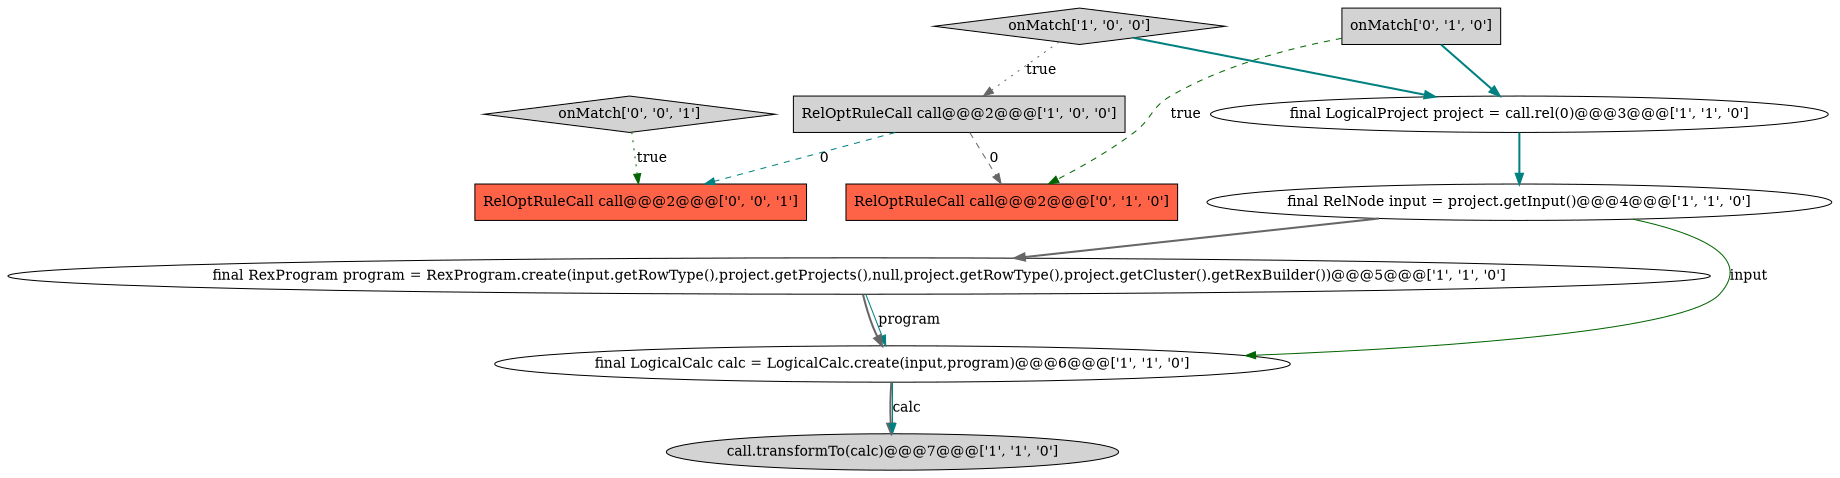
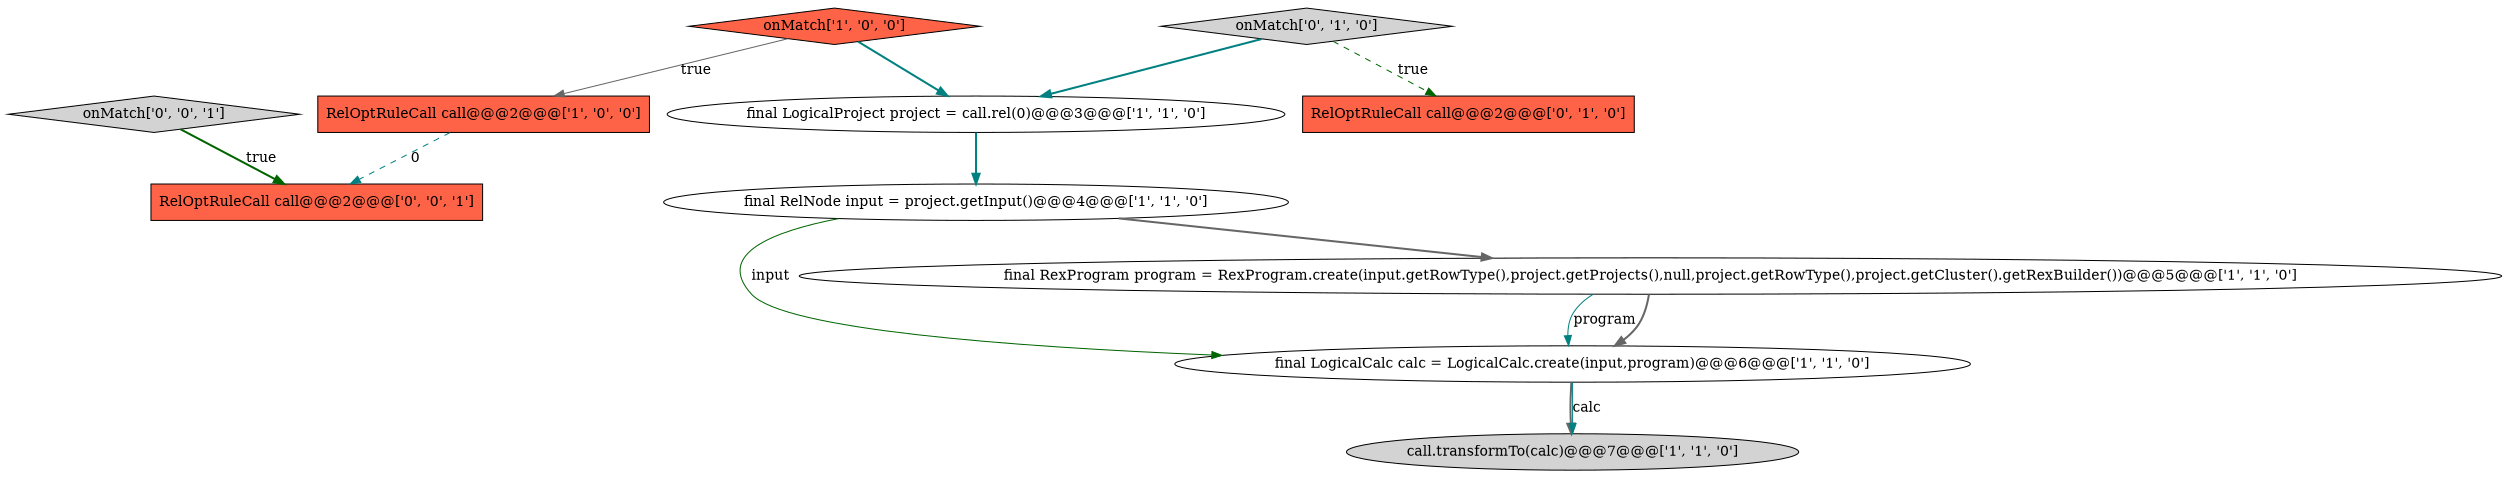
node "onMatch['1', '0', '0']": fillcolor lightgray -> tomato
node "onMatch['0', '1', '0']": shape box -> diamond
edge "onMatch['1', '0', '0']" -> "RelOptRuleCall call@@@2@@@['1', '0', '0']": style dotted -> solid
node "RelOptRuleCall call@@@2@@@['1', '0', '0']": fillcolor lightgray -> tomato
edge "onMatch['0', '0', '1']" -> "RelOptRuleCall call@@@2@@@['0', '0', '1']": style dotted -> bold
edge "RelOptRuleCall call@@@2@@@['1', '0', '0']" -> "RelOptRuleCall call@@@2@@@['0', '1', '0']": removed, label "0"
